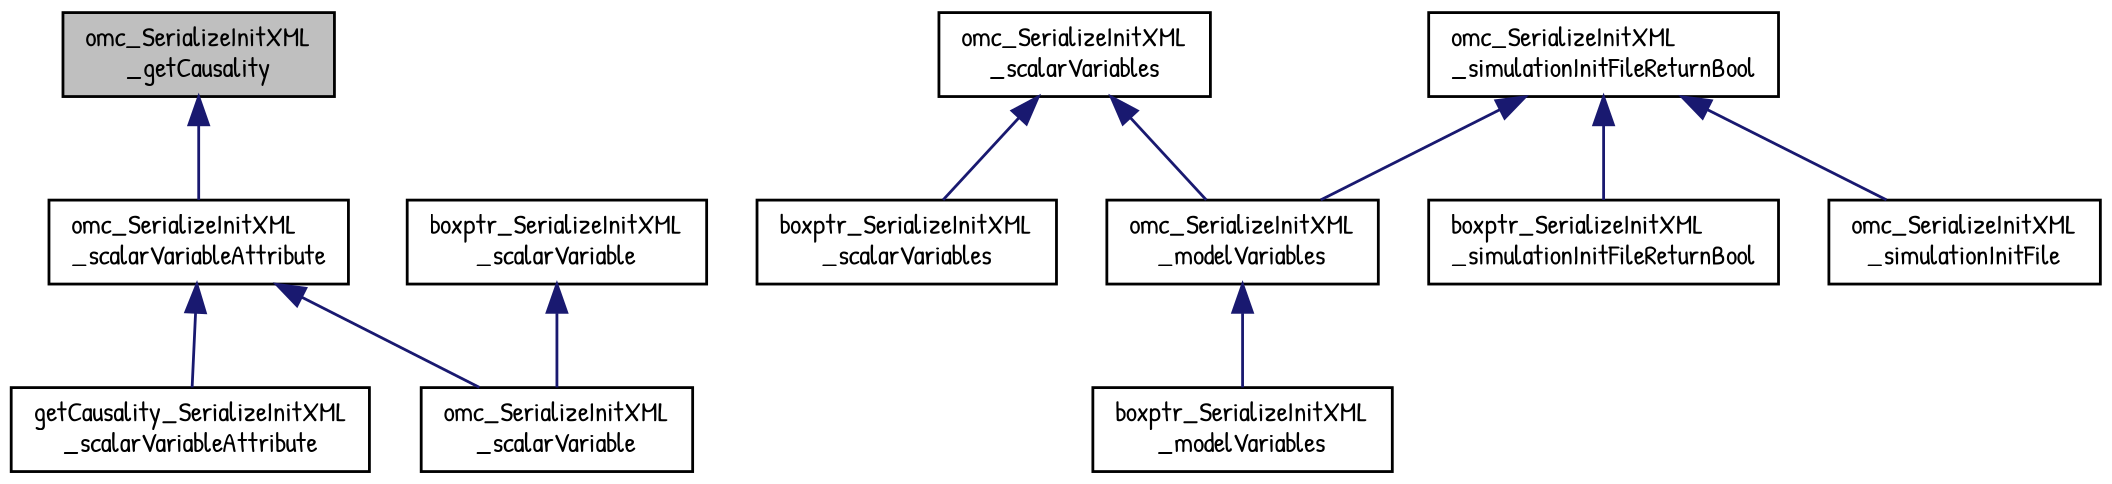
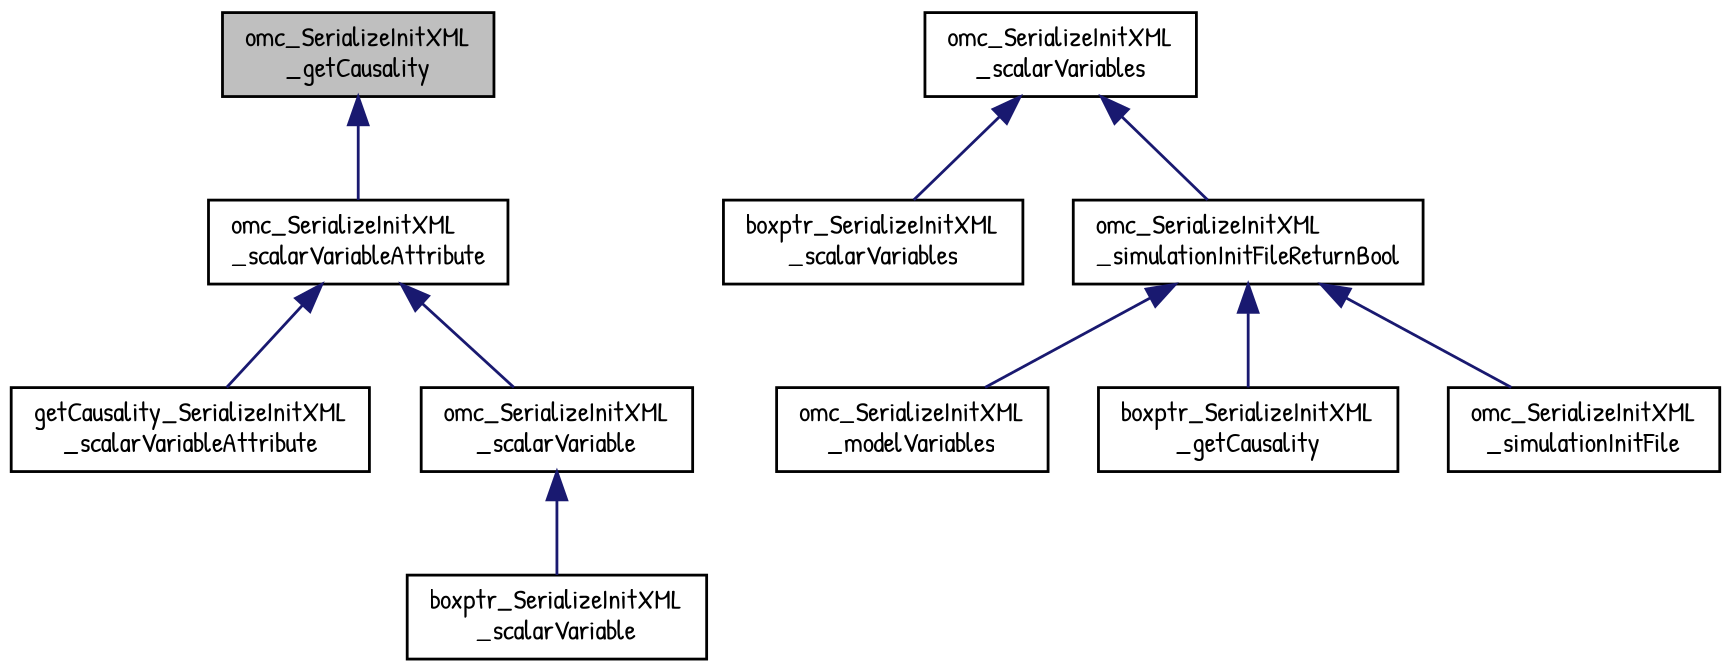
edge "omc_SerializeInitXML _modelVariables" -> "omc_SerializeInitXML _scalarVariables": now "omc_SerializeInitXML _simulationInitFileReturnBool" -> "omc_SerializeInitXML _scalarVariables"
node "boxptr_SerializeInitXML _simulationInitFileReturnBool": label "boxptr_SerializeInitXML _simulationInitFileReturnBool" -> "boxptr_SerializeInitXML _getCausality"
edge "omc_SerializeInitXML _scalarVariable" -> "boxptr_SerializeInitXML _scalarVariable": reversed
node "boxptr_SerializeInitXML _modelVariables": removed
